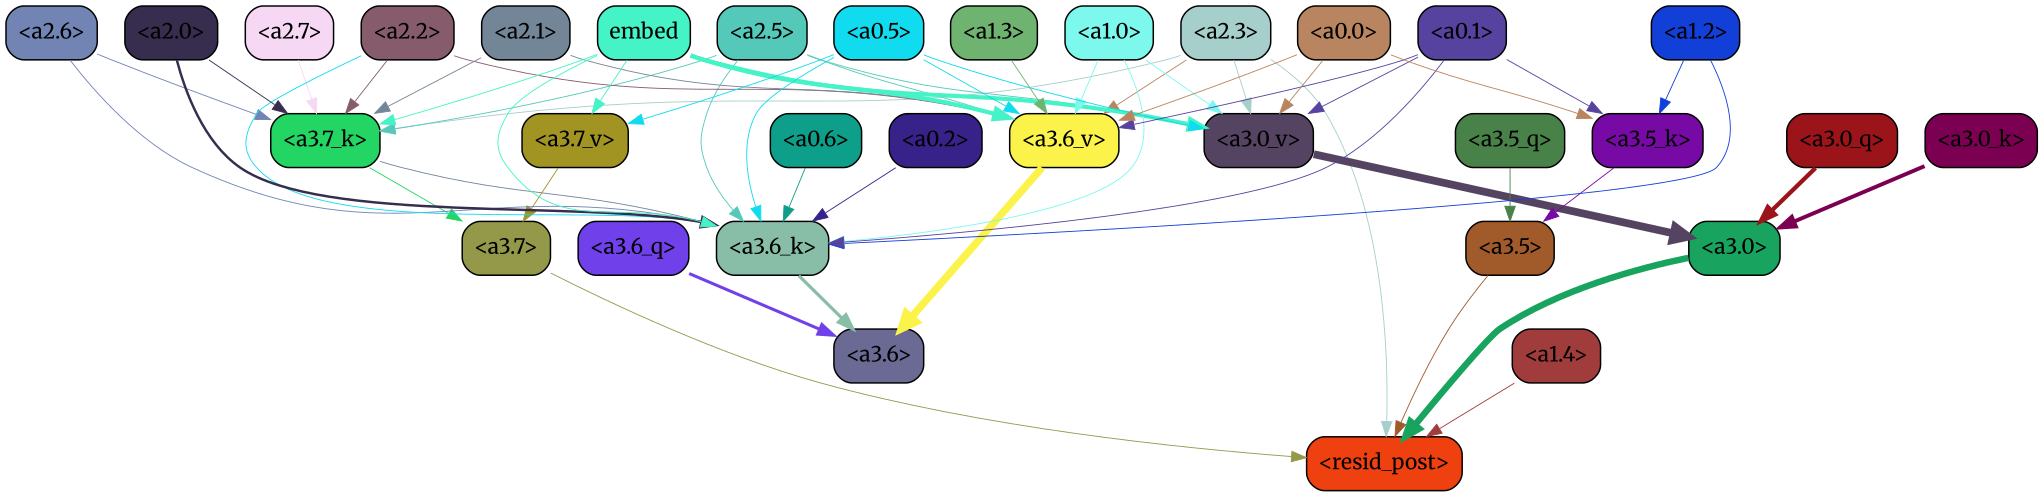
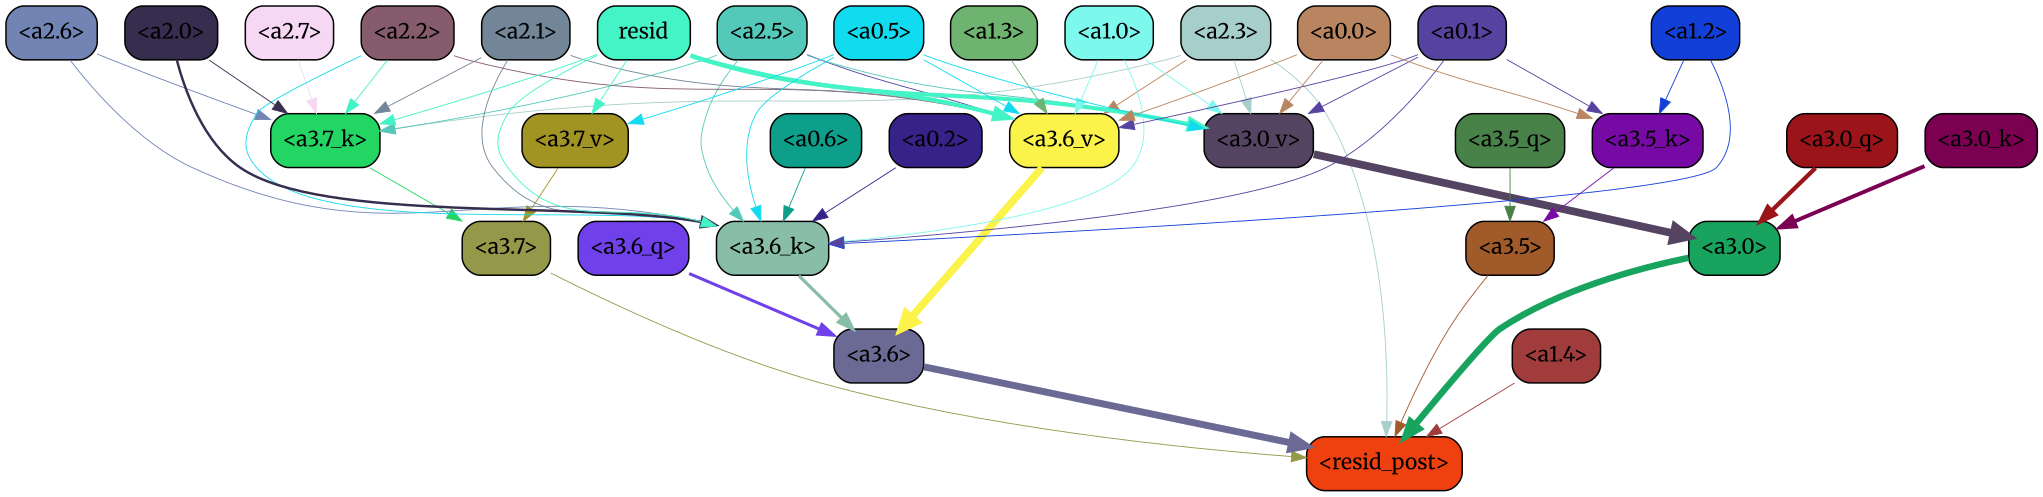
node "embed": label "embed" -> "resid"
edge "<a2.2>" -> "<a3.7_k>": color #865c6d -> #44f3c6
edge "<a2.5>" -> "<a3.6_v>": color #54c9ba -> #56429f
edge "<a3.7_k>" -> "<a3.6_k>": now "<a2.1>" -> "<a3.6_k>"
edge "<a3.6>" -> "<resid_post>": added
